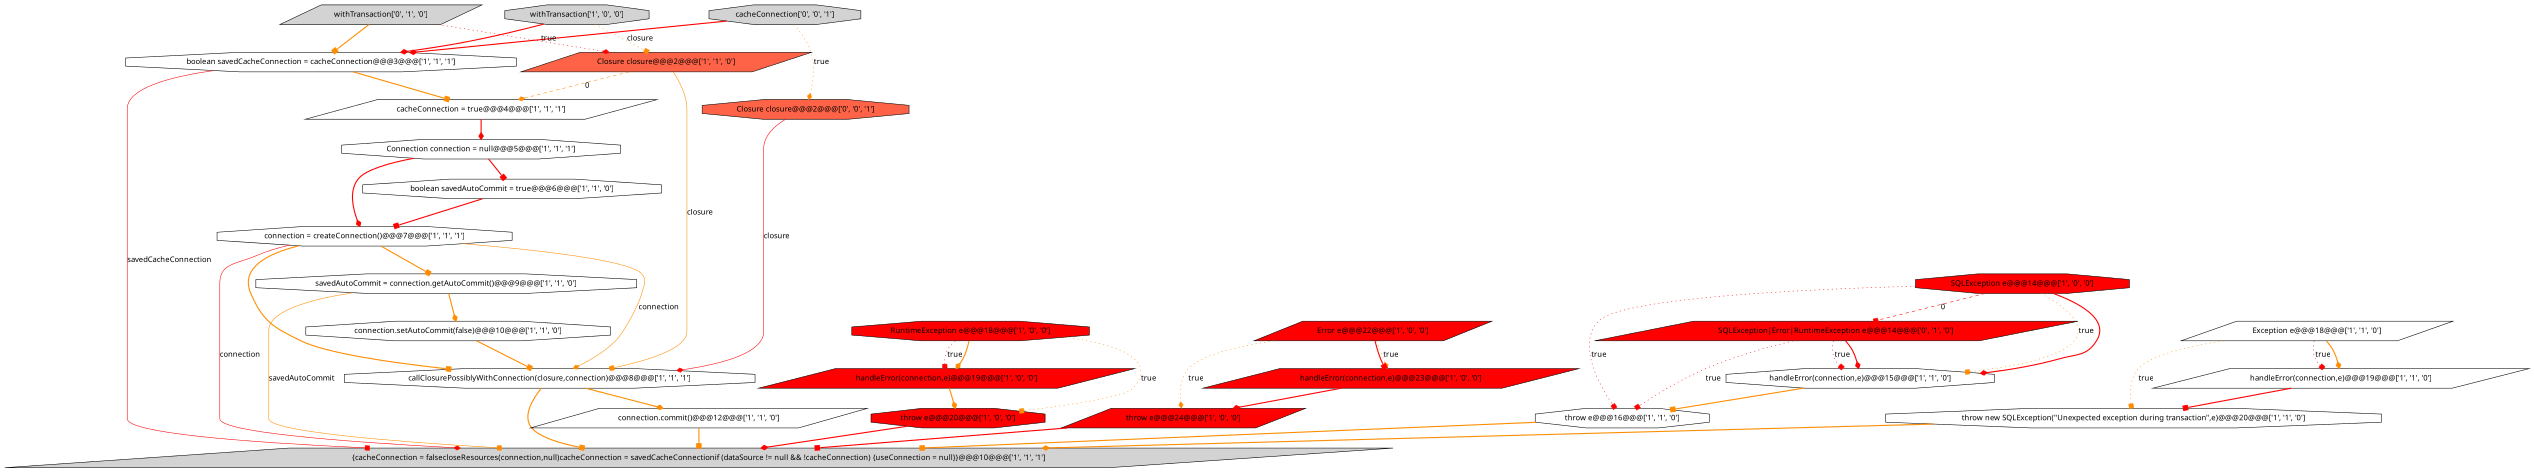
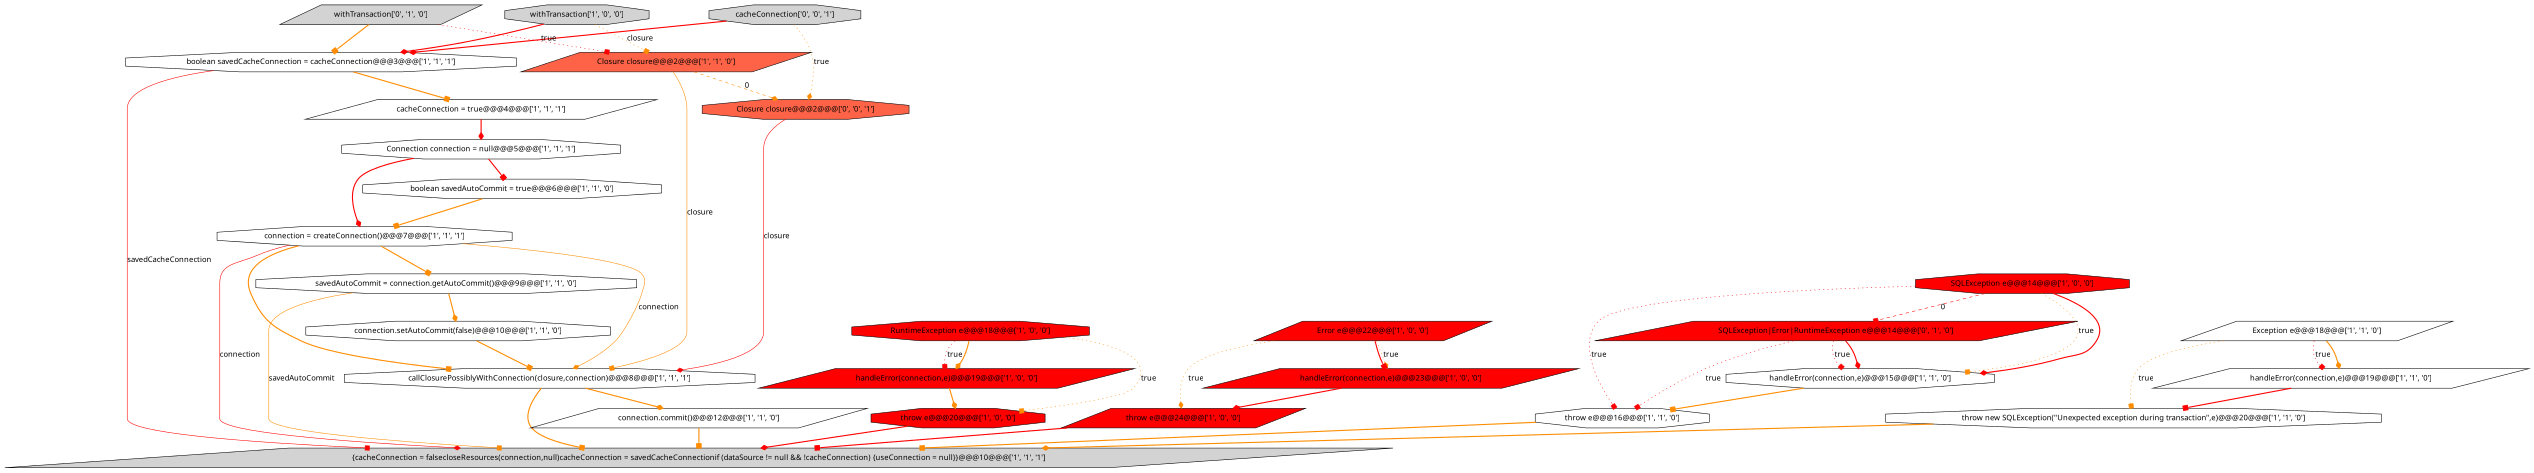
edge "withTransaction['0', '1', '0']" -> "Closure closure@@@2@@@['1', '1', '0']": arrowhead diamond -> box
edge "Closure closure@@@2@@@['1', '1', '0']" -> "cacheConnection = true@@@4@@@['1', '1', '1']": now "Closure closure@@@2@@@['1', '1', '0']" -> "Closure closure@@@2@@@['0', '0', '1']"
edge "boolean savedAutoCommit = true@@@6@@@['1', '1', '0']" -> "connection = createConnection()@@@7@@@['1', '1', '1']": color red -> darkorange
